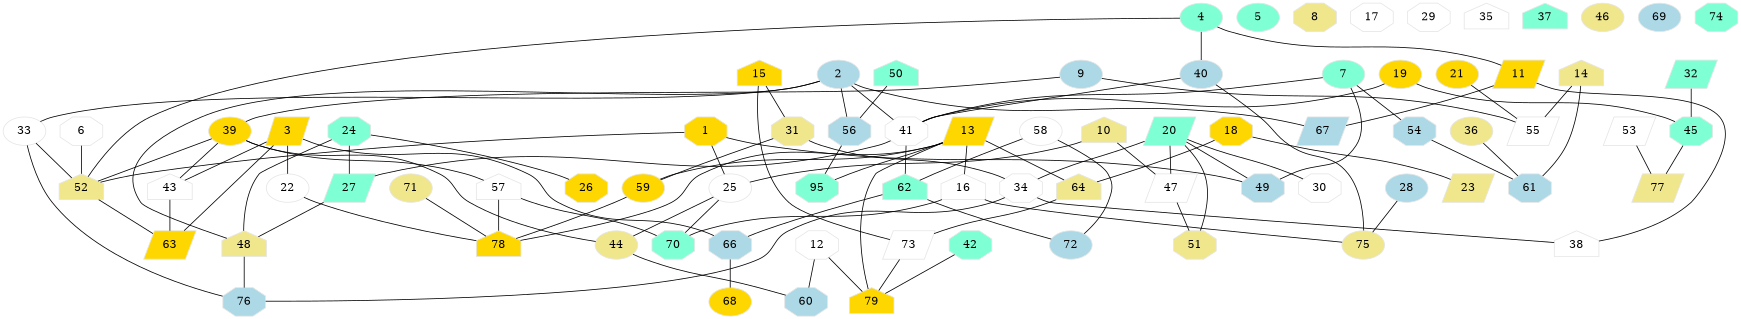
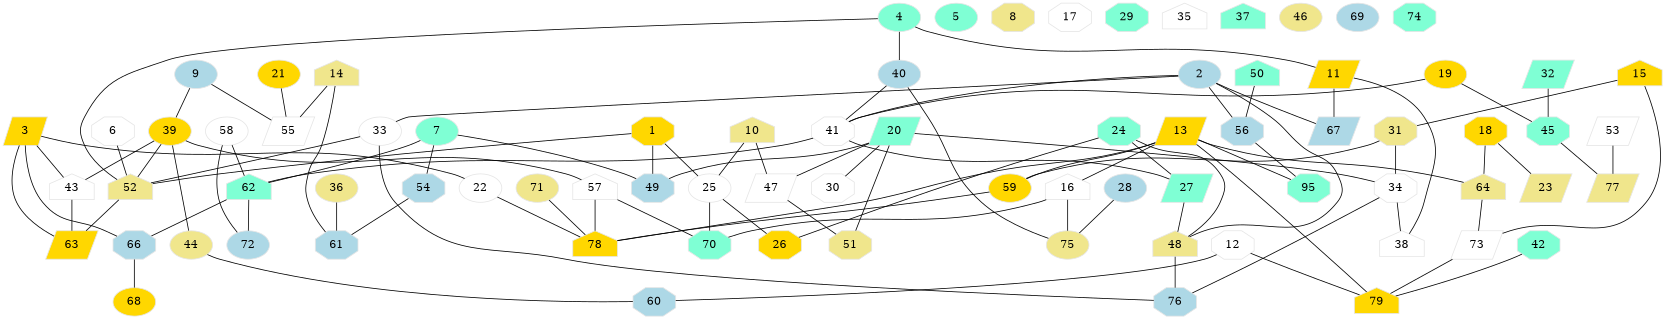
node "29": fillcolor white -> aquamarine
edge "7" -- "41": now "7" -- "62"
edge "25" -- "44": now "25" -- "26"
